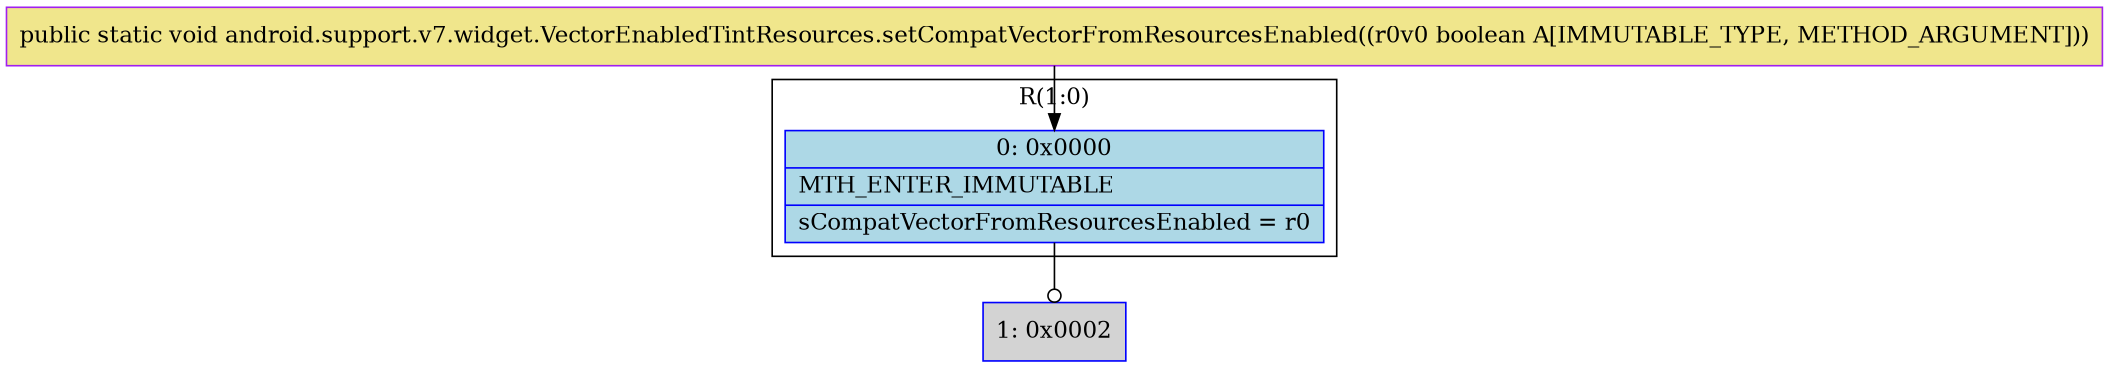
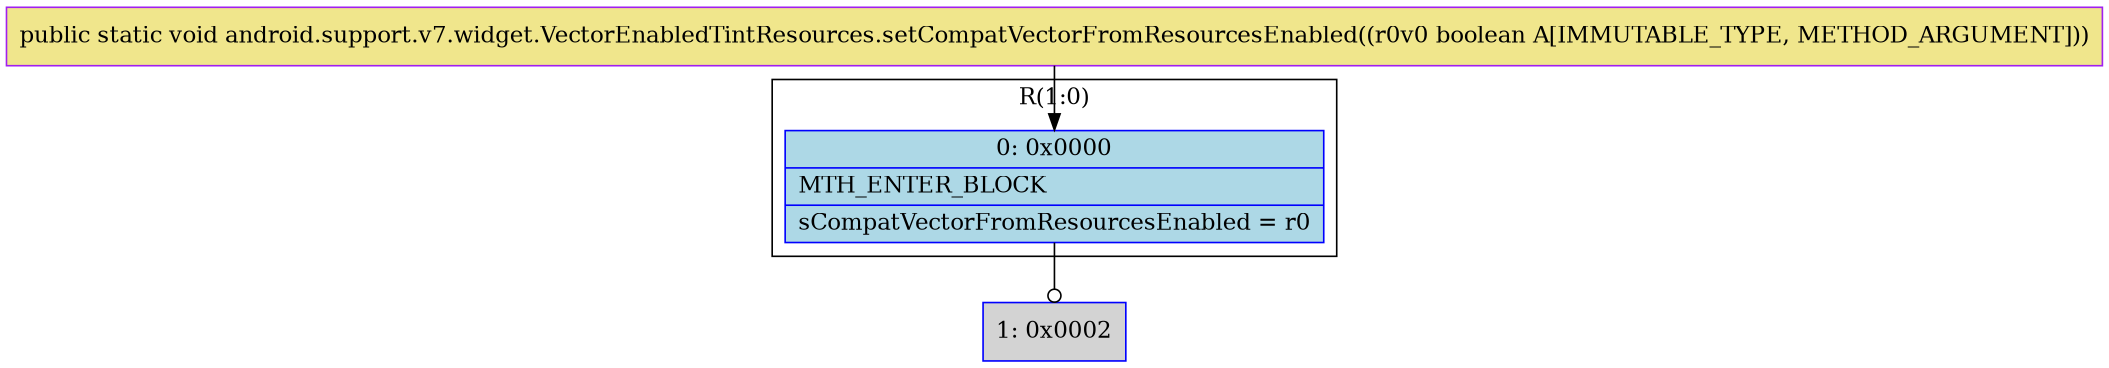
node "0: 0x0000": text "MTH_ENTER_IMMUTABLE" -> "MTH_ENTER_BLOCK"
